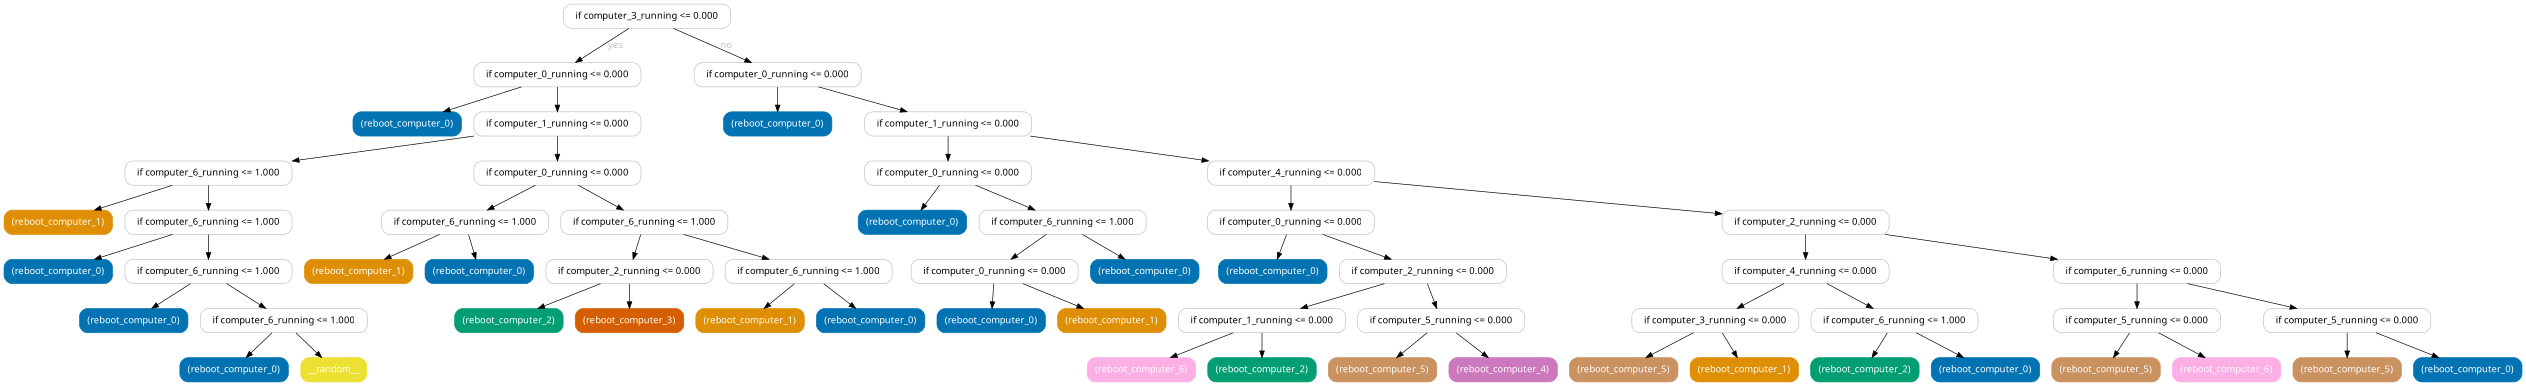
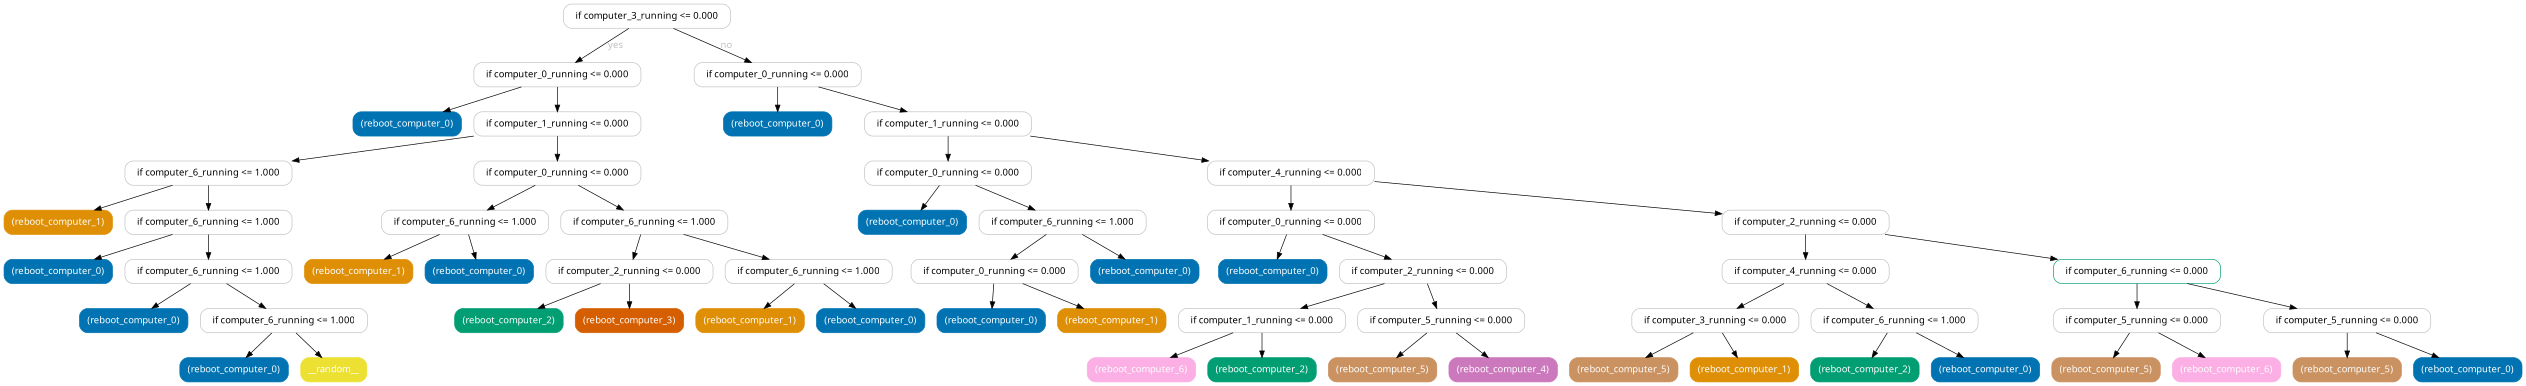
node "if computer_6_running <= 0.000": color gray -> #029e73
